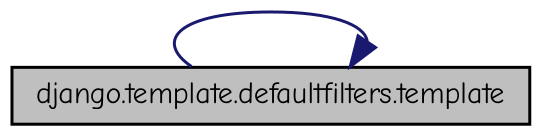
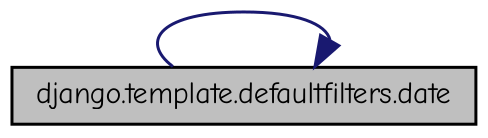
node "django.template.defaultfilters.template": label "django.template.defaultfilters.template" -> "django.template.defaultfilters.date"
